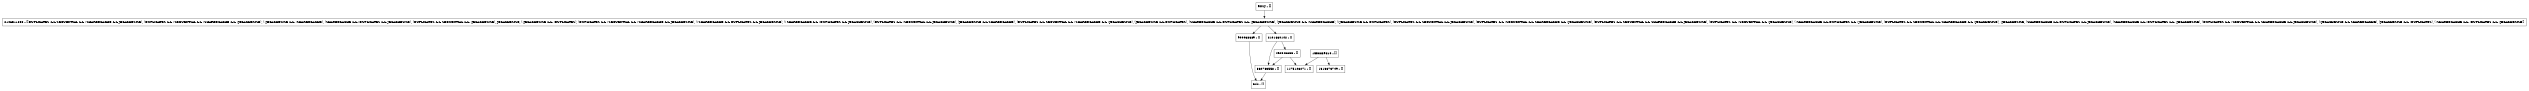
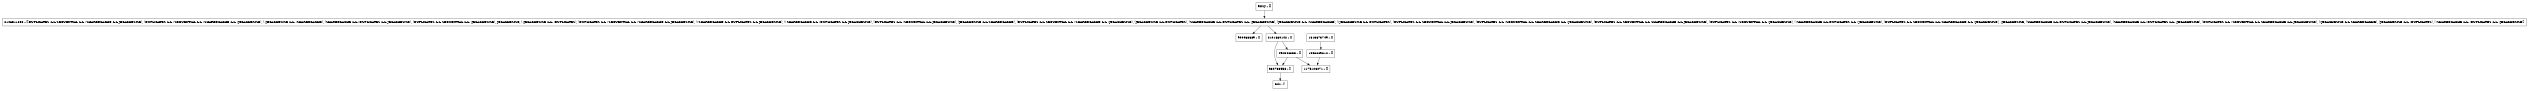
edge "1553889810 - []" -> "1313673749 - []": reversed
edge "900068689 - []" -> "exit - []": removed
